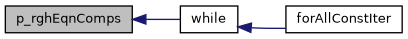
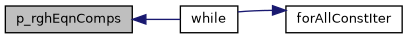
edge "forAllConstIter" -> "while": reversed
